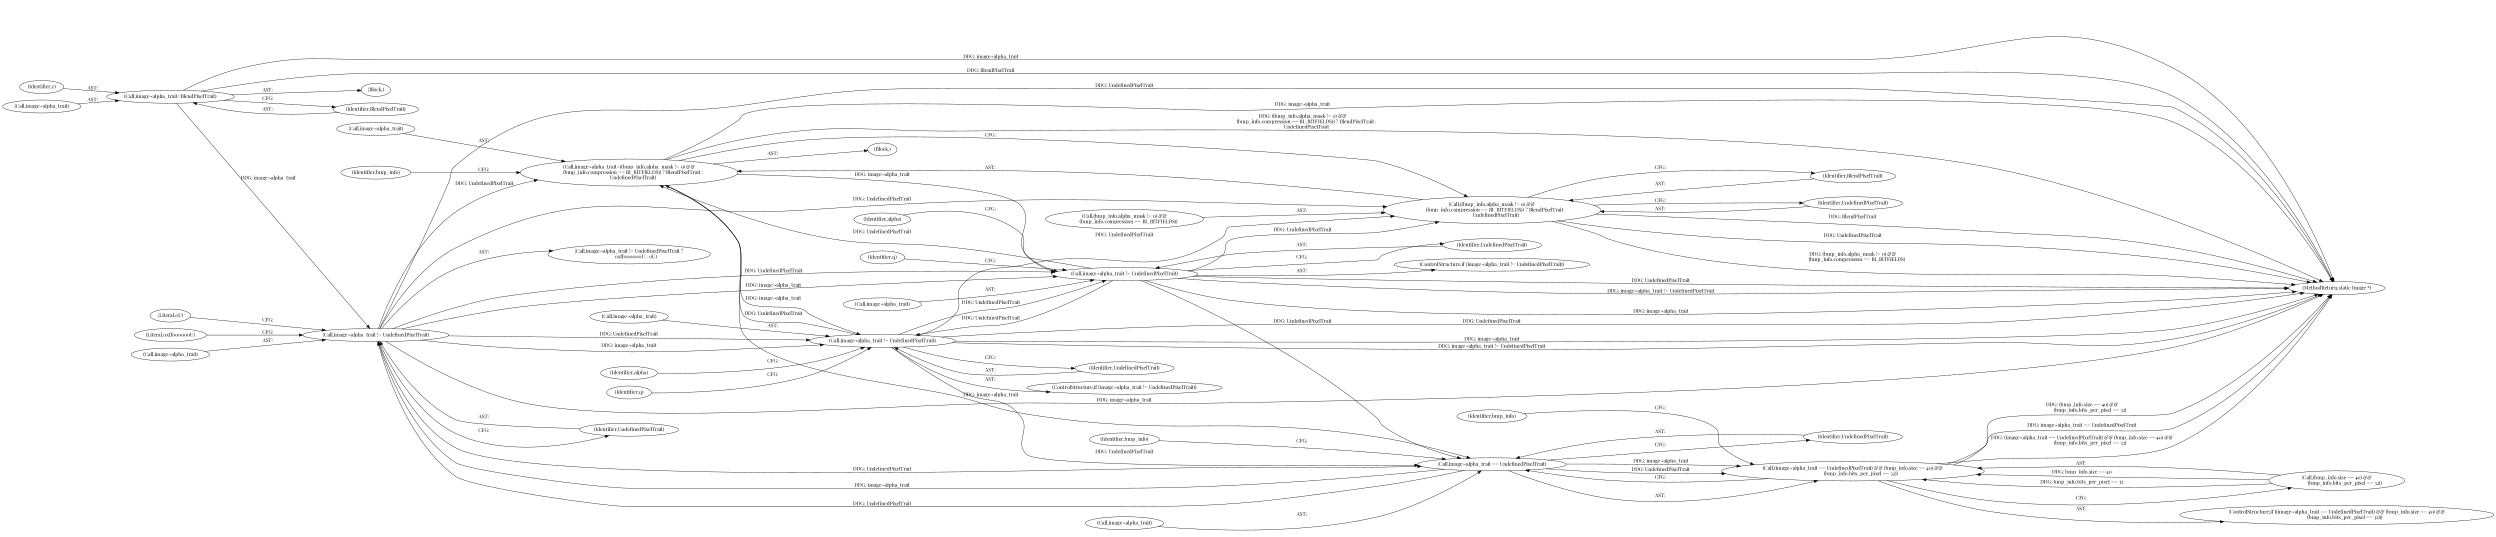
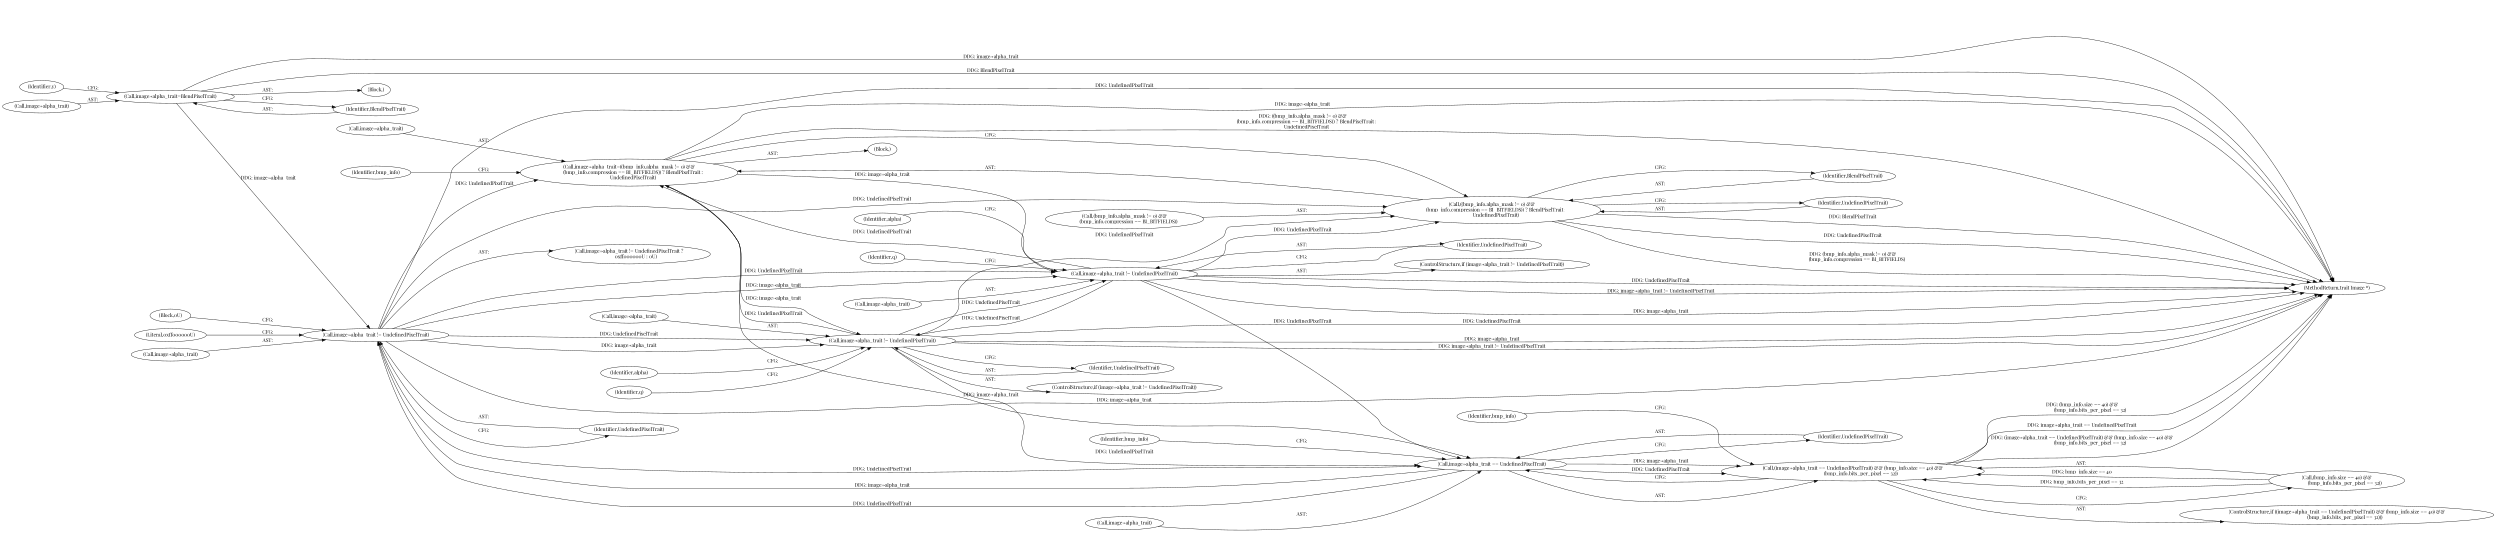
edge "(Identifier,y)" -> "(Call,image->alpha_trait=BlendPixelTrait)": label "AST: " -> "CFG: "
node "(MethodReturn,static Image *)": label "(MethodReturn,static Image *)" -> "(MethodReturn,trait Image *)"
node "(Literal,0U)": label "(Literal,0U)" -> "(Block,0U)"
